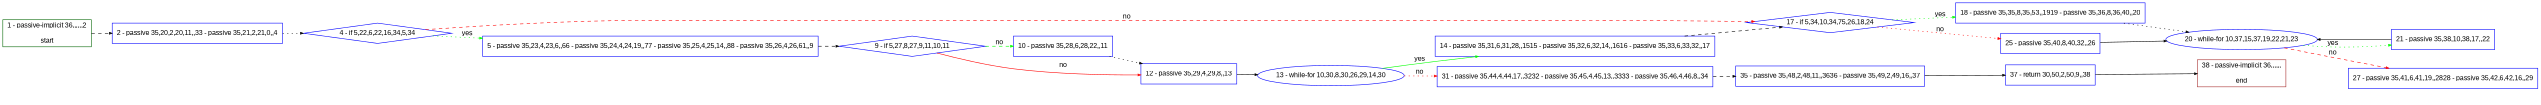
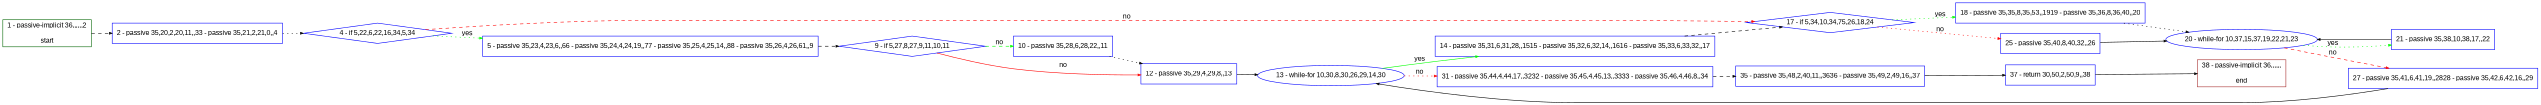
node "35 - passive 35,48,2,48,11,,3636 - passive 35,49,2,49,16,,37": label "35 - passive 35,48,2,48,11,,3636 - passive 35,49,2,49,16,,37" -> "35 - passive 35,48,2,40,11,,3636 - passive 35,49,2,49,16,,37"
edge "27 - passive 35,41,6,41,19,,2828 - passive 35,42,6,42,16,,29" -> "13 - while-for 10,30,8,30,26,29,14,30": added
